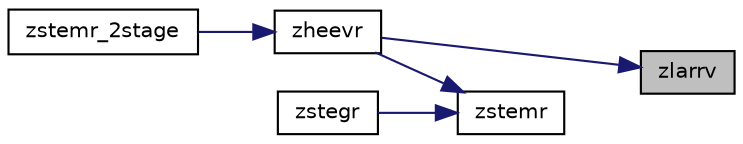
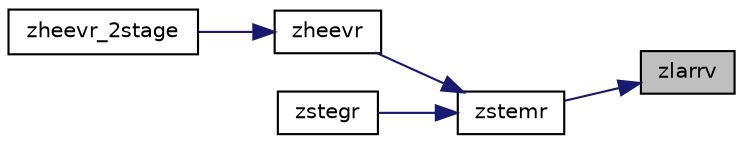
node "zstemr_2stage": label "zstemr_2stage" -> "zheevr_2stage"
edge "zheevr" -> "zlarrv": now "zstemr" -> "zlarrv"
